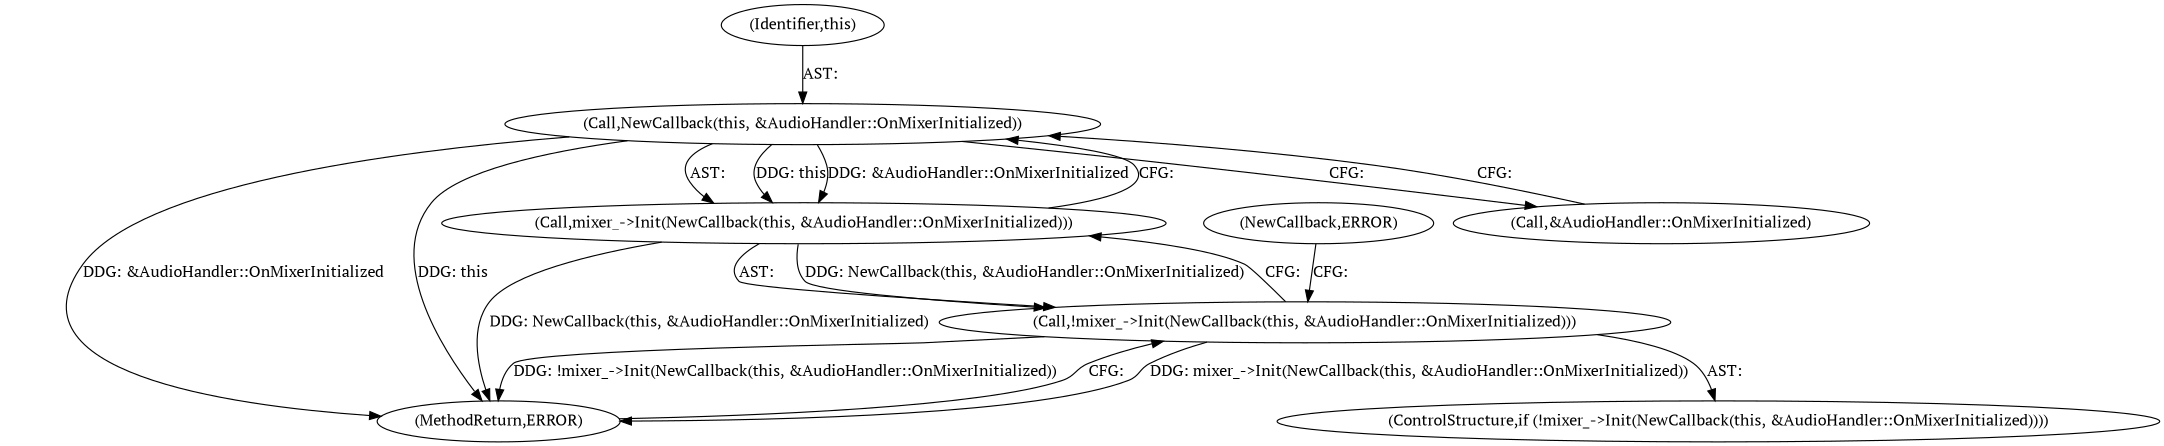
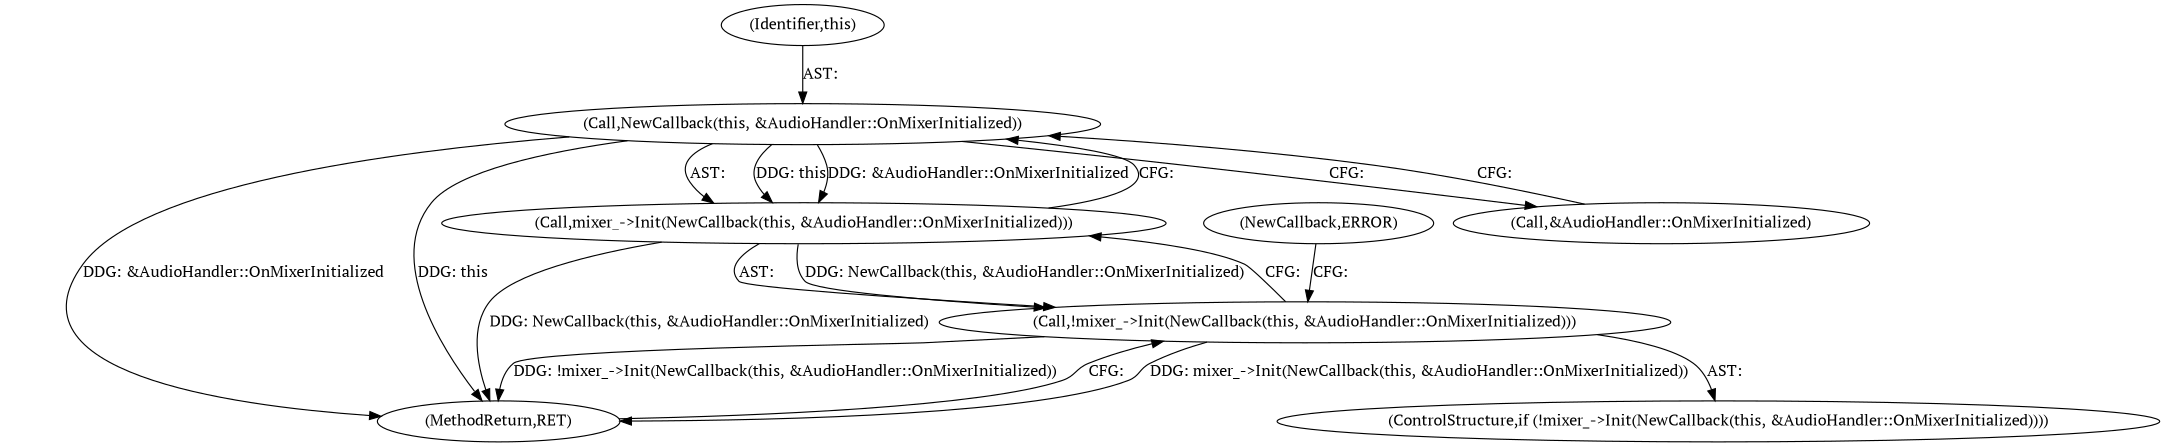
node "(MethodReturn,ERROR)": label "(MethodReturn,ERROR)" -> "(MethodReturn,RET)"
